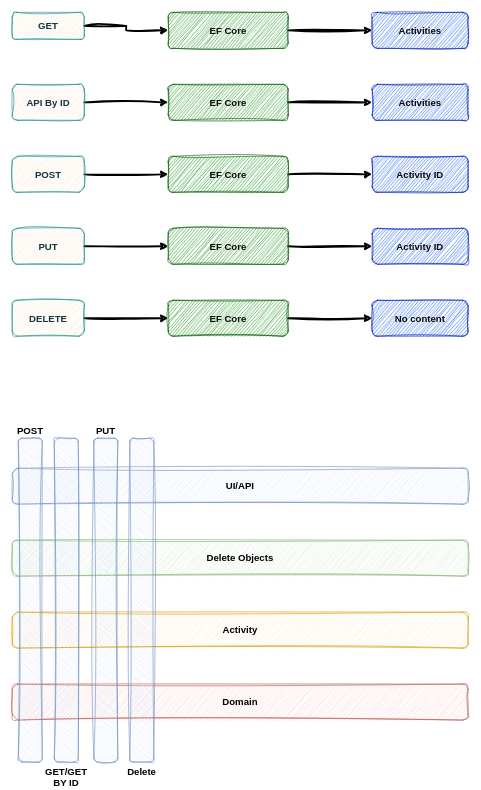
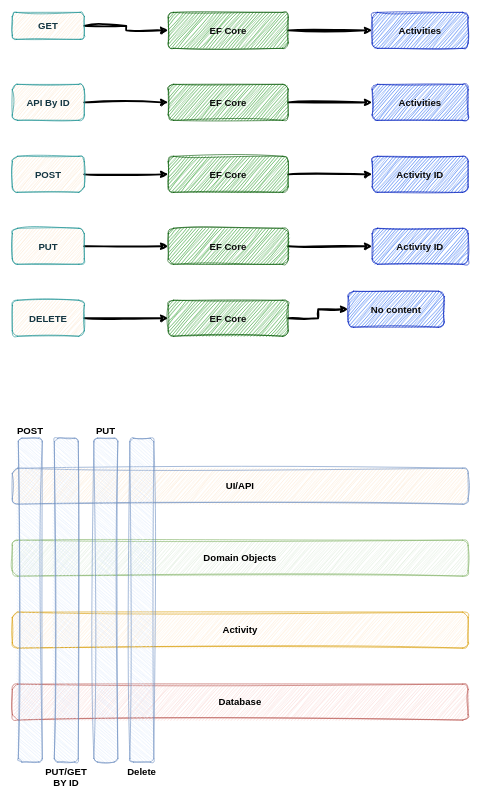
node "No content": moved (420, 318) -> (396, 309)
node "UI/API": fillcolor #dae8fc -> #fae5c7
node "Delete Objects": label "Delete Objects" -> "Domain Objects"
node "Domain": label "Domain" -> "Database"
node "GET/GET BY ID": label "GET/GET BY ID" -> "PUT/GET BY ID"
